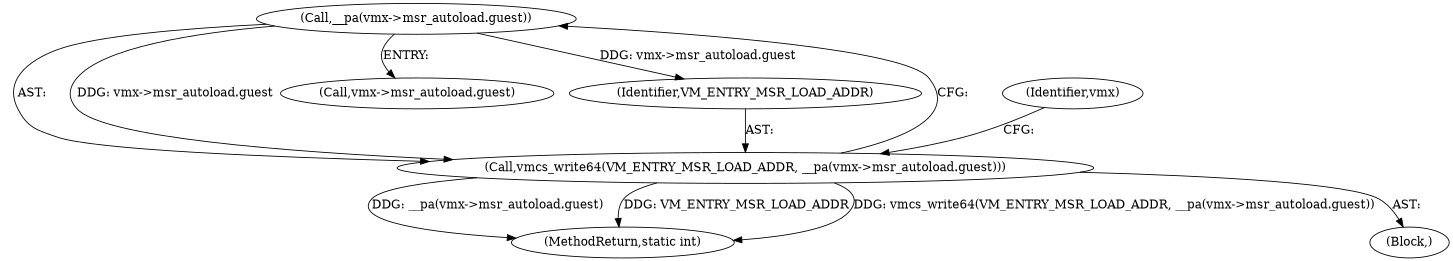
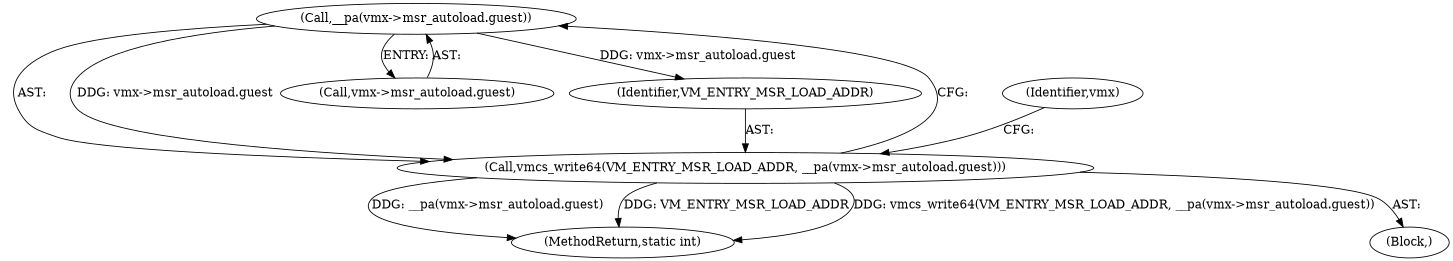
edge "(Call,vmx->msr_autoload.guest)" -> "(Call,__pa(vmx->msr_autoload.guest))": added, label "AST:"
